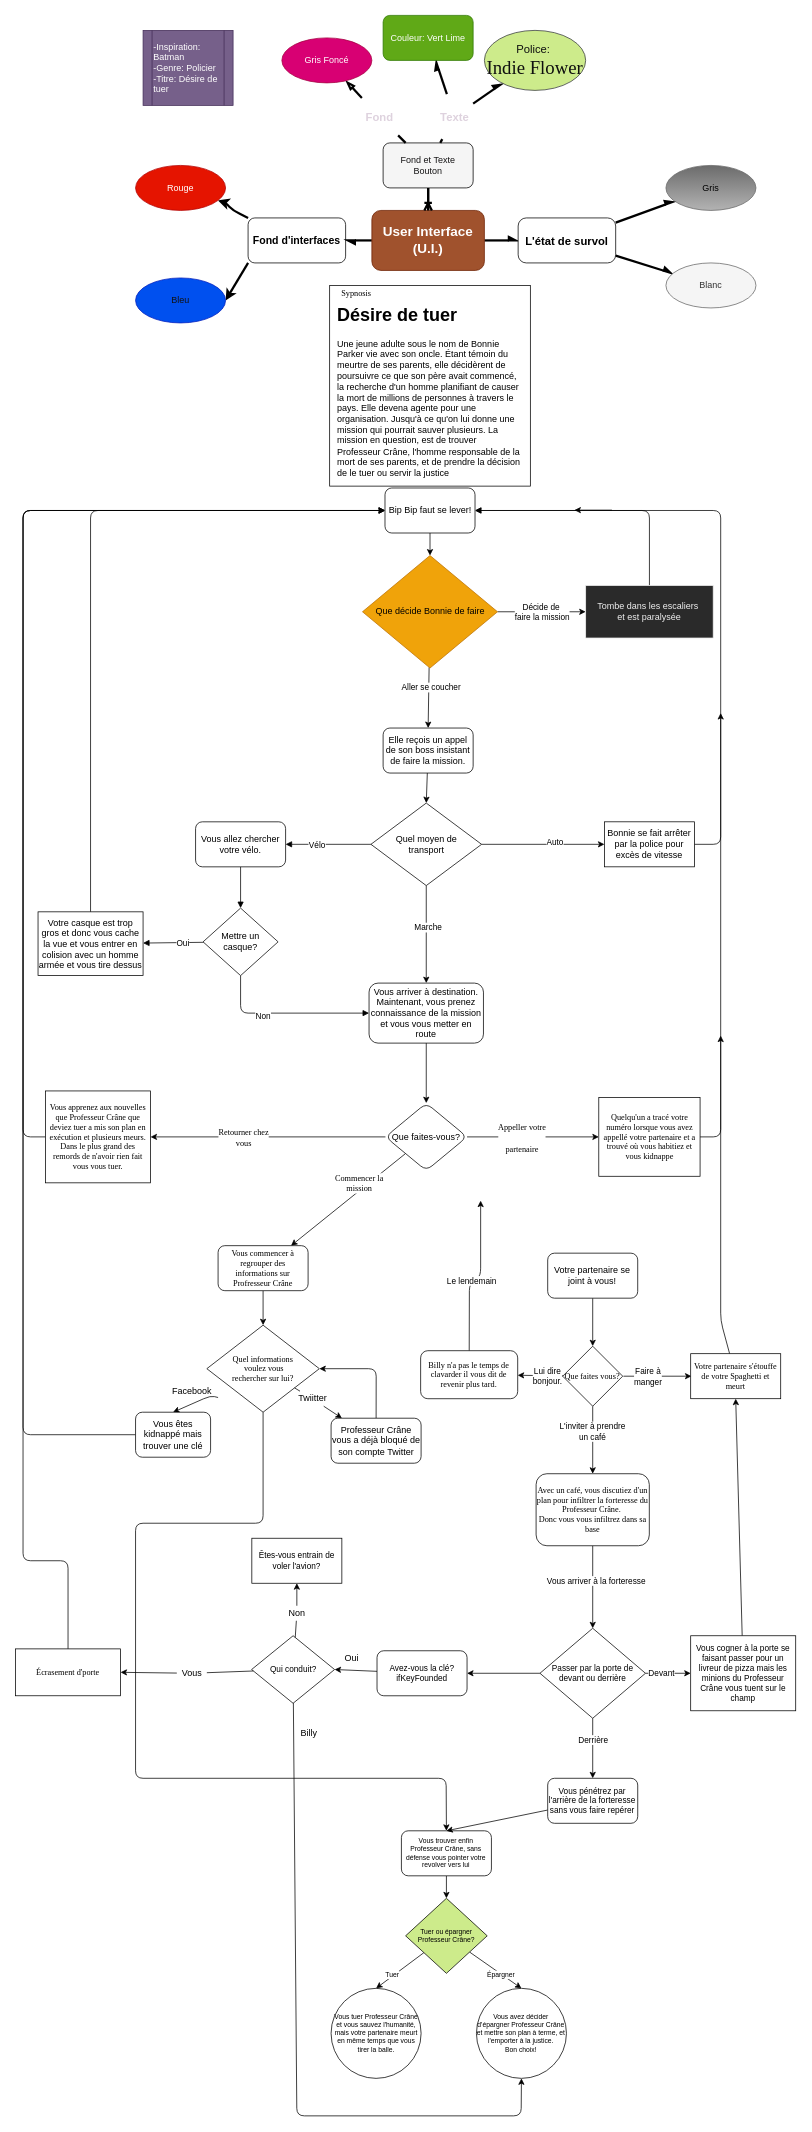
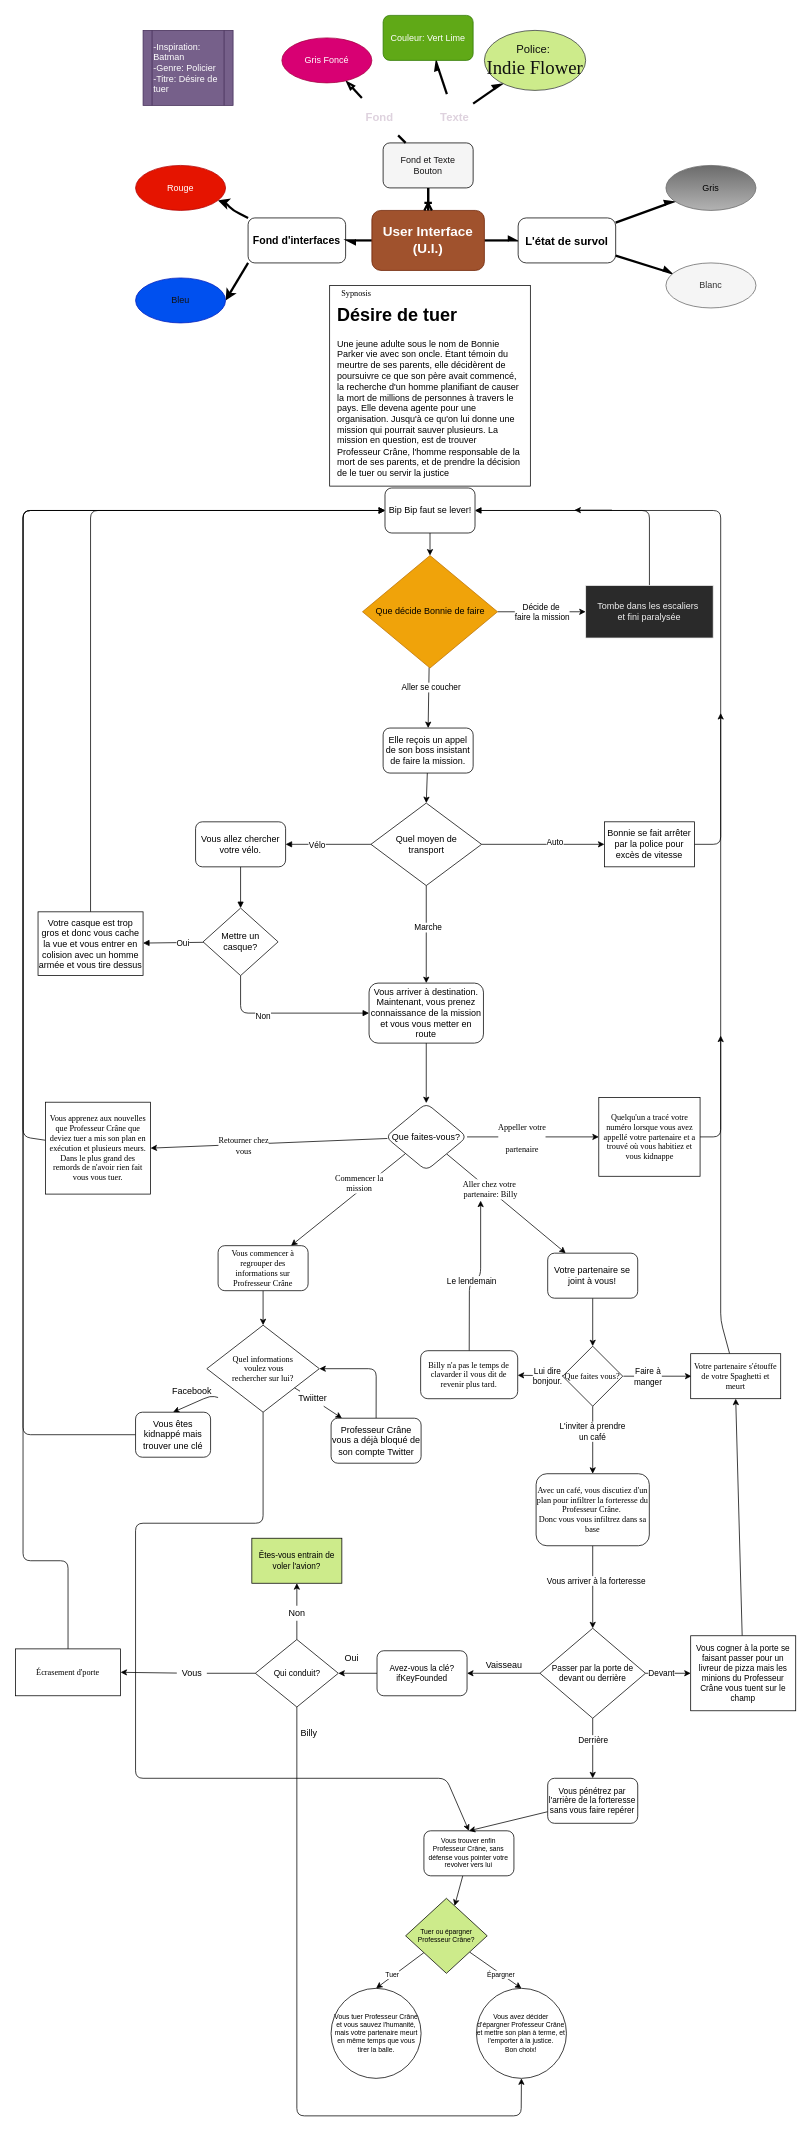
edge "Texte" -- "Fond et Texte Bouton": removed
node "Tombe dans les escaliers et est paralysée": label "Tombe dans les escaliers et est paralysée" -> "Tombe dans les escaliers et fini paralysée"
node "Vous apprenez aux nouvelles que Professeur Crâne que deviez tuer a mis son plan en exécution et plusieurs meurs. Dans le plus grand des remords de n'avoir rien fait vous vous tuer.": moved (98, 1137) -> (98, 1148)
edge "Que faites-vous?" -> "Votre partenaire se joint à vous!": added, label "Aller chez votre partenaire: Billy"
node "Êtes-vous entrain de voler l'avion?": fillcolor #ffffff -> #cdeb8b
node "Vaisseau": added
node "Qui conduit?": moved (293, 1669) -> (297, 1673)
node "Vous trouver enfin Professeur Crâne, sans défense vous pointer votre revolver vers lui": moved (446, 1853) -> (469, 1853)
